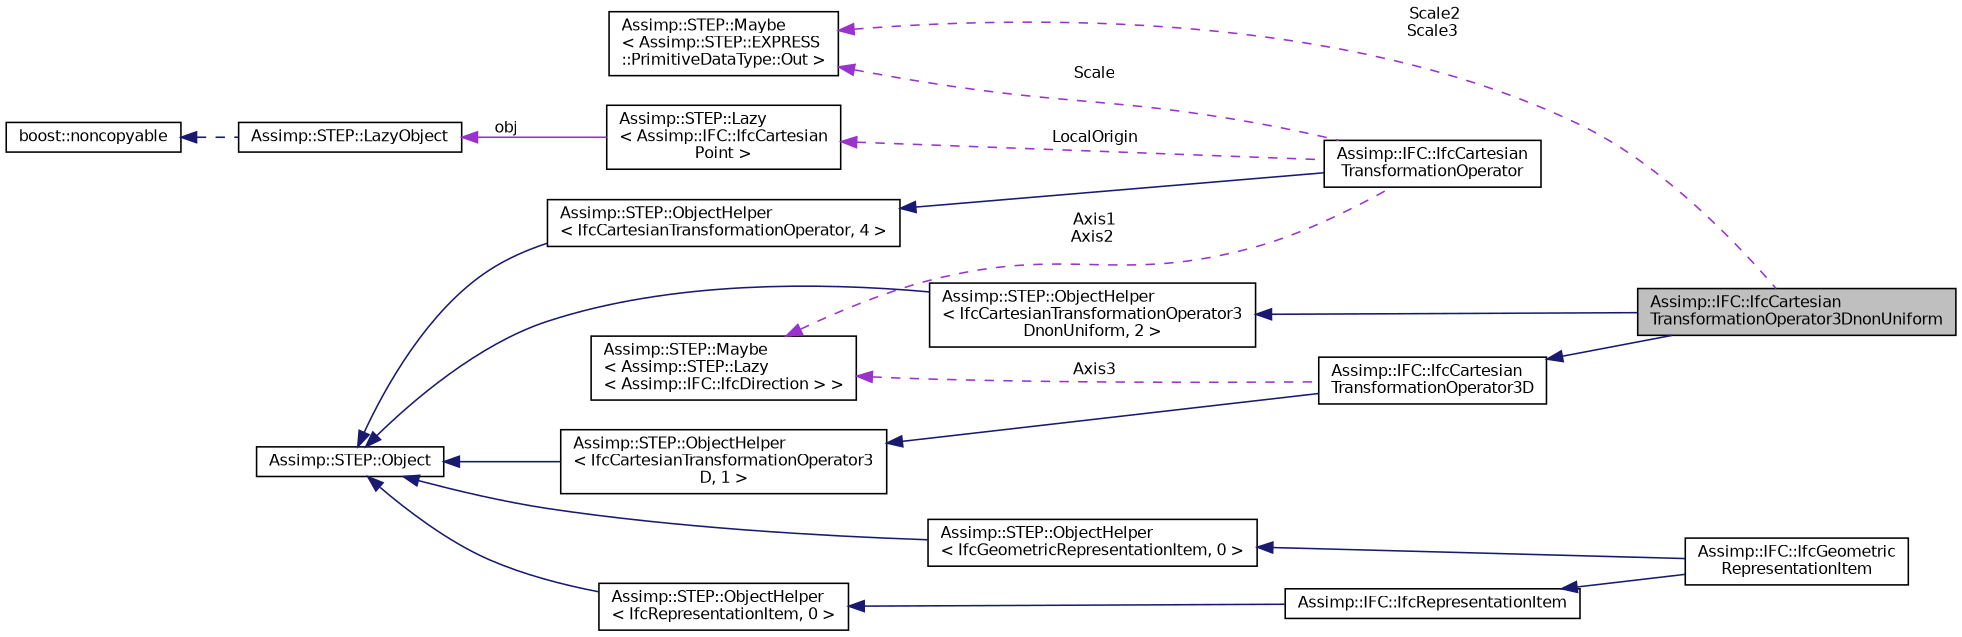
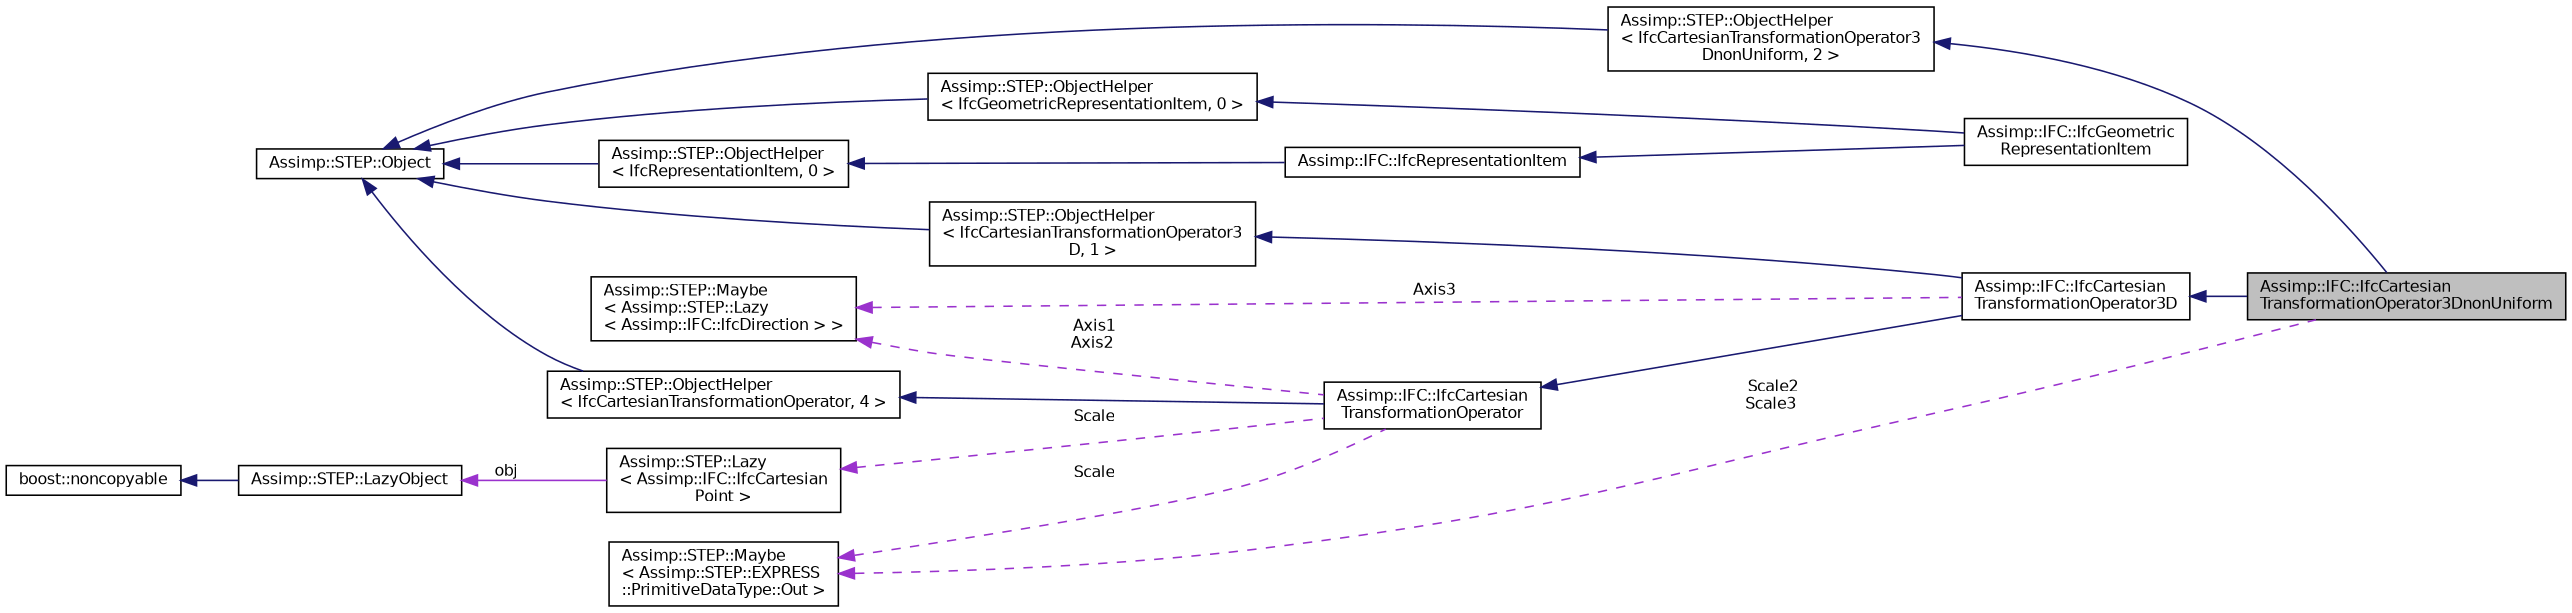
edge "Assimp::STEP::LazyObject" -> "boost::noncopyable": style dashed -> solid
edge "Assimp::IFC::IfcCartesian TransformationOperator" -> "Assimp::STEP::Lazy < Assimp::IFC::IfcCartesian Point >": label " LocalOrigin" -> " Scale"
edge "Assimp::IFC::IfcCartesian TransformationOperator3D" -> "Assimp::IFC::IfcCartesian TransformationOperator": added
